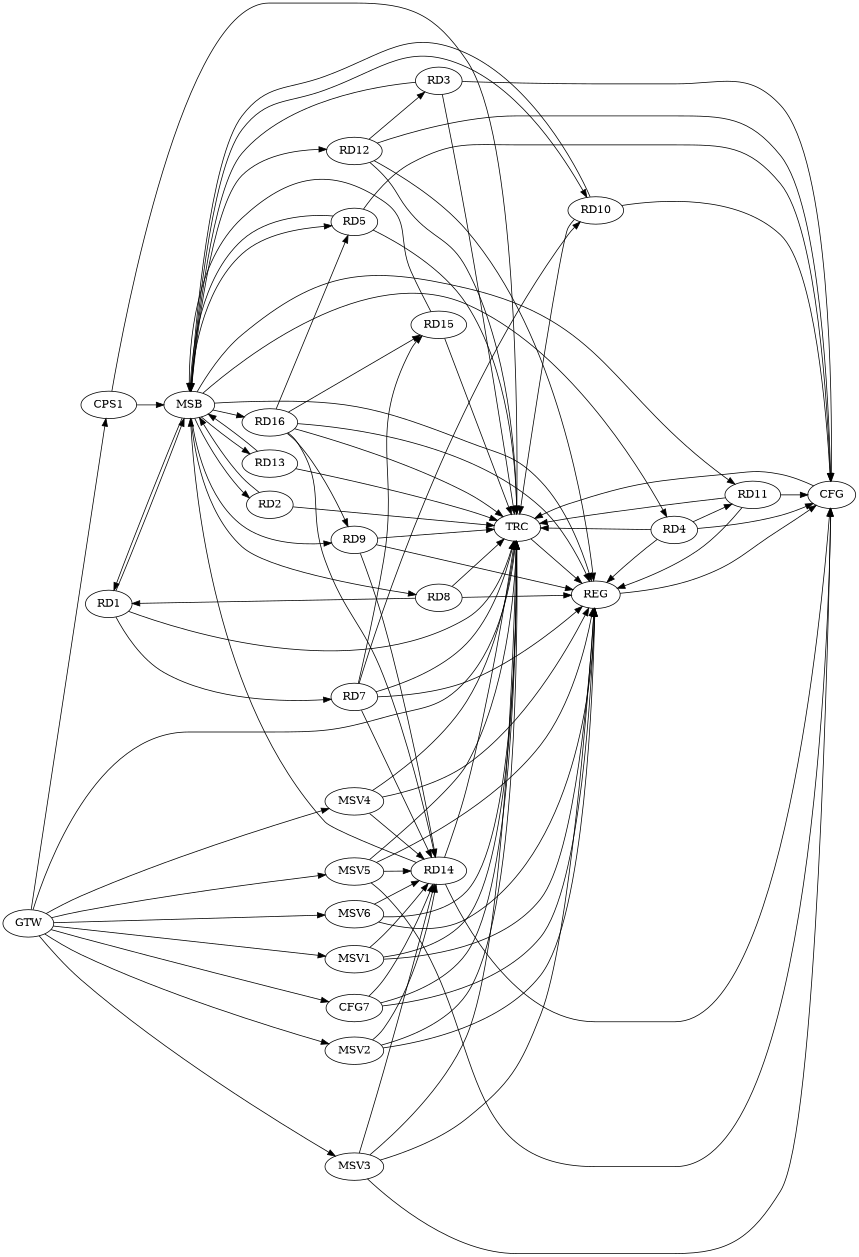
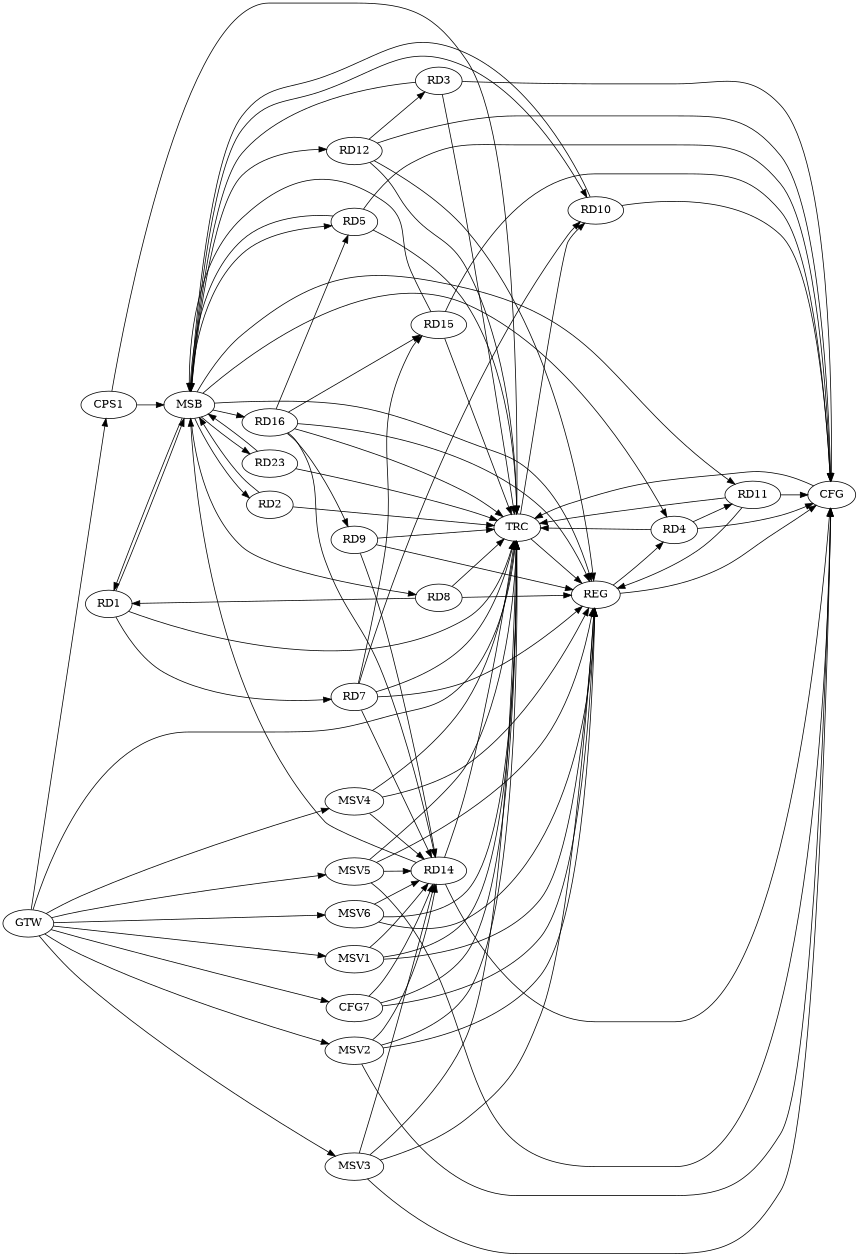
edge "RD15" -> "CFG": added
edge "RD10" -> "TRC": reversed
node "RD13": label "RD13" -> "RD23"
edge "MSB" -> "RD9": removed
edge "RD4" -> "REG": reversed
edge "MSV2" -> "CFG": added
